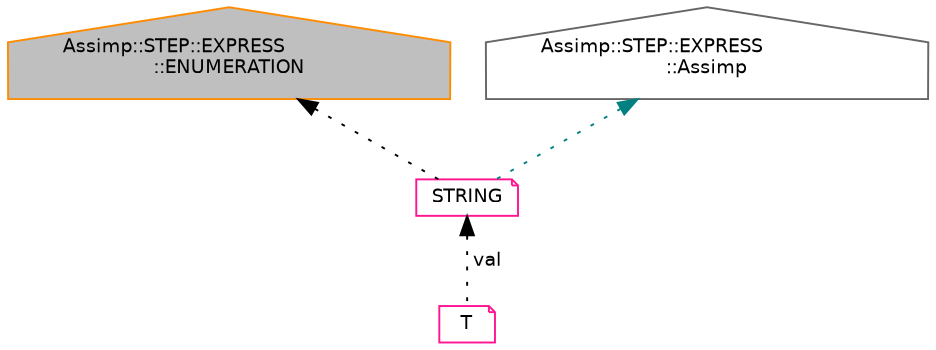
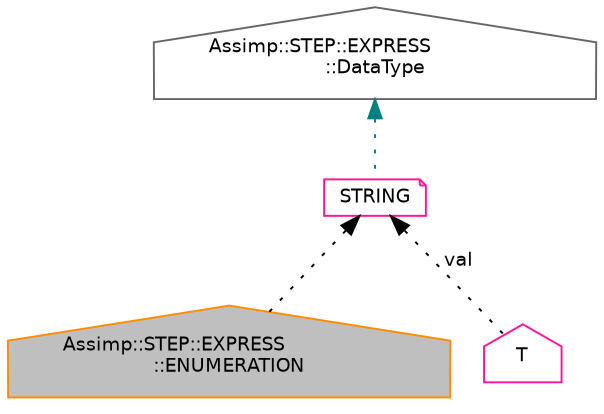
node "Assimp::STEP::EXPRESS ::Assimp": label "Assimp::STEP::EXPRESS ::Assimp" -> "Assimp::STEP::EXPRESS ::DataType"
edge "STRING" -> "Assimp::STEP::EXPRESS ::ENUMERATION": reversed
node "T": shape note -> house
